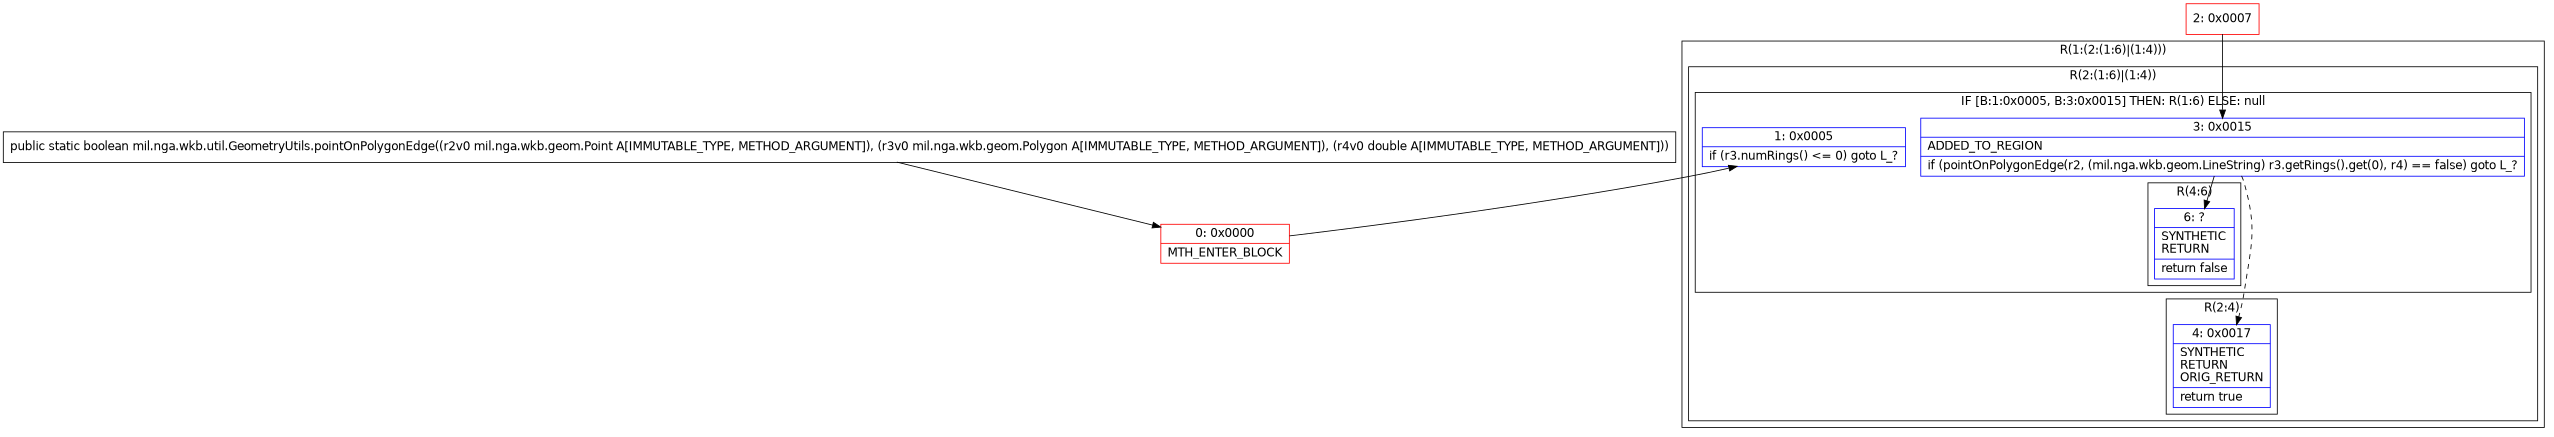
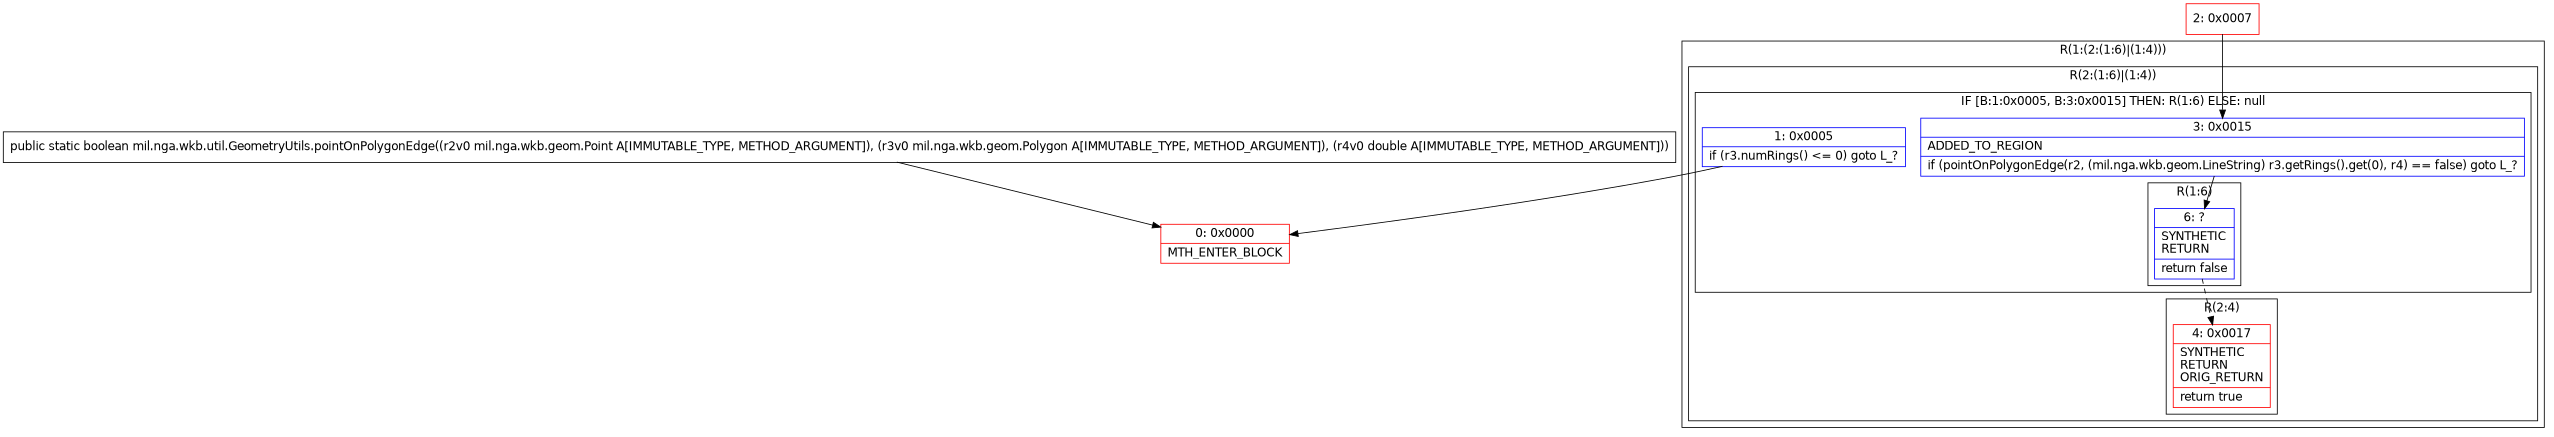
cluster "R(4:6)": label "R(4:6)" -> "R(1:6)"
edge "0: 0x0000" -> "1: 0x0005": reversed
edge "3: 0x0015" -> "4: 0x0017": now "6: ?" -> "4: 0x0017"
node "4: 0x0017": color blue -> red
